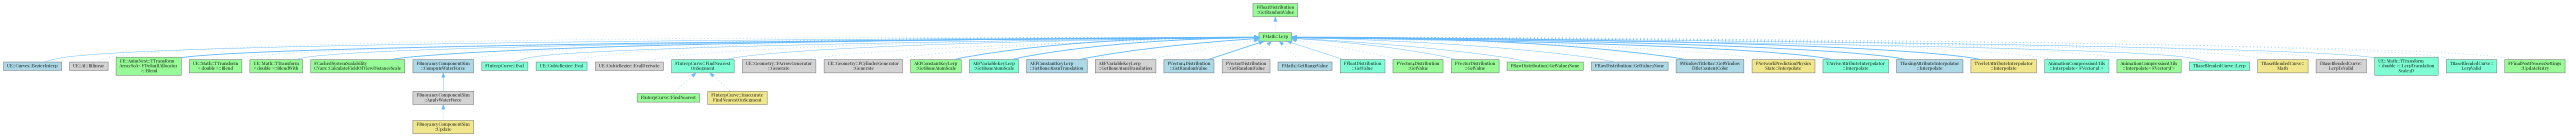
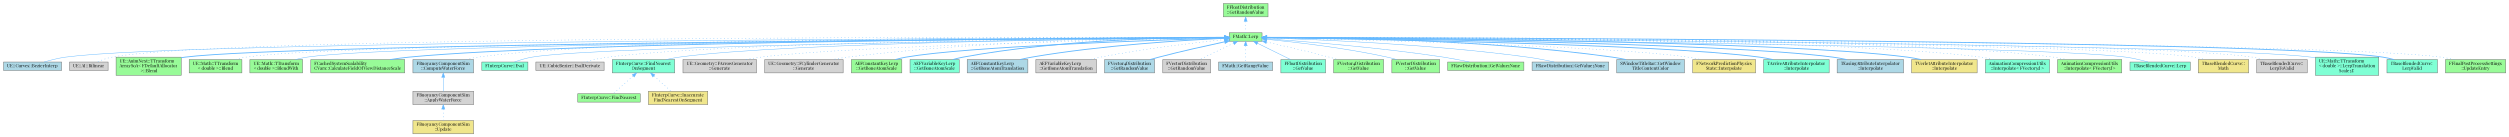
edge "TBaseBlendedCurve:: LerpValid" -> "FMath::Lerp": style dotted -> bold
node "UE::CubicBezier::Eval": removed
